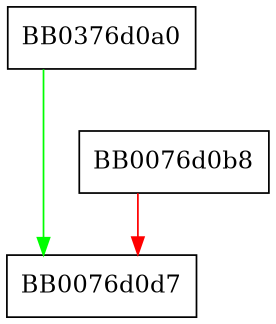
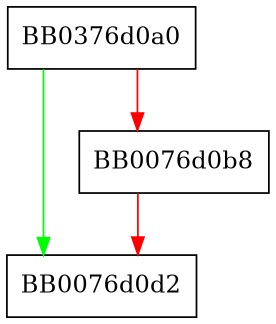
edge "BB0376d0a0" -> "BB0076d0b8": added
node "BB0076d0d7": label "BB0076d0d7" -> "BB0076d0d2"
